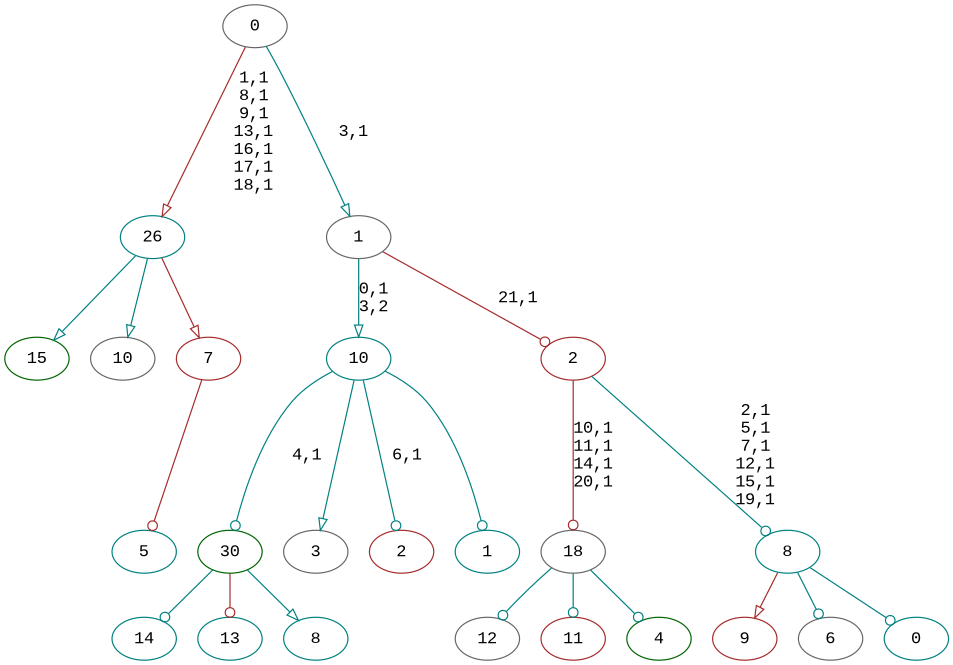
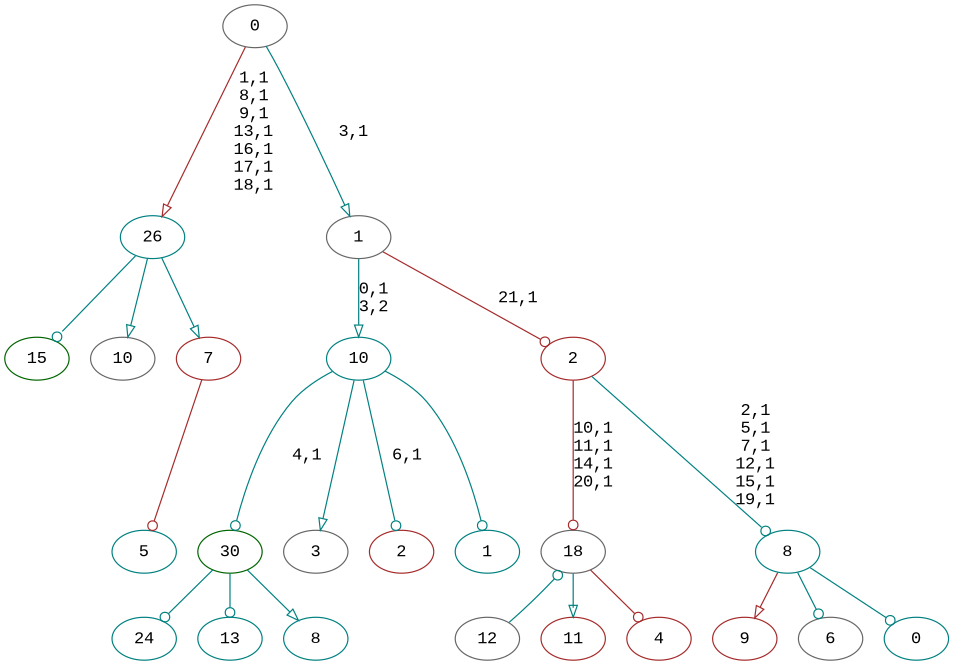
edge "26" -> "7": color brown -> teal
edge "26" -> "15": arrowhead onormal -> odot
edge "18" -> "12": reversed
edge "30" -> "13": color brown -> teal
edge "18" -> "11": arrowhead odot -> onormal
edge "18" -> "4": color teal -> brown
node "14": label "14" -> "24"
node "4": color darkgreen -> brown
